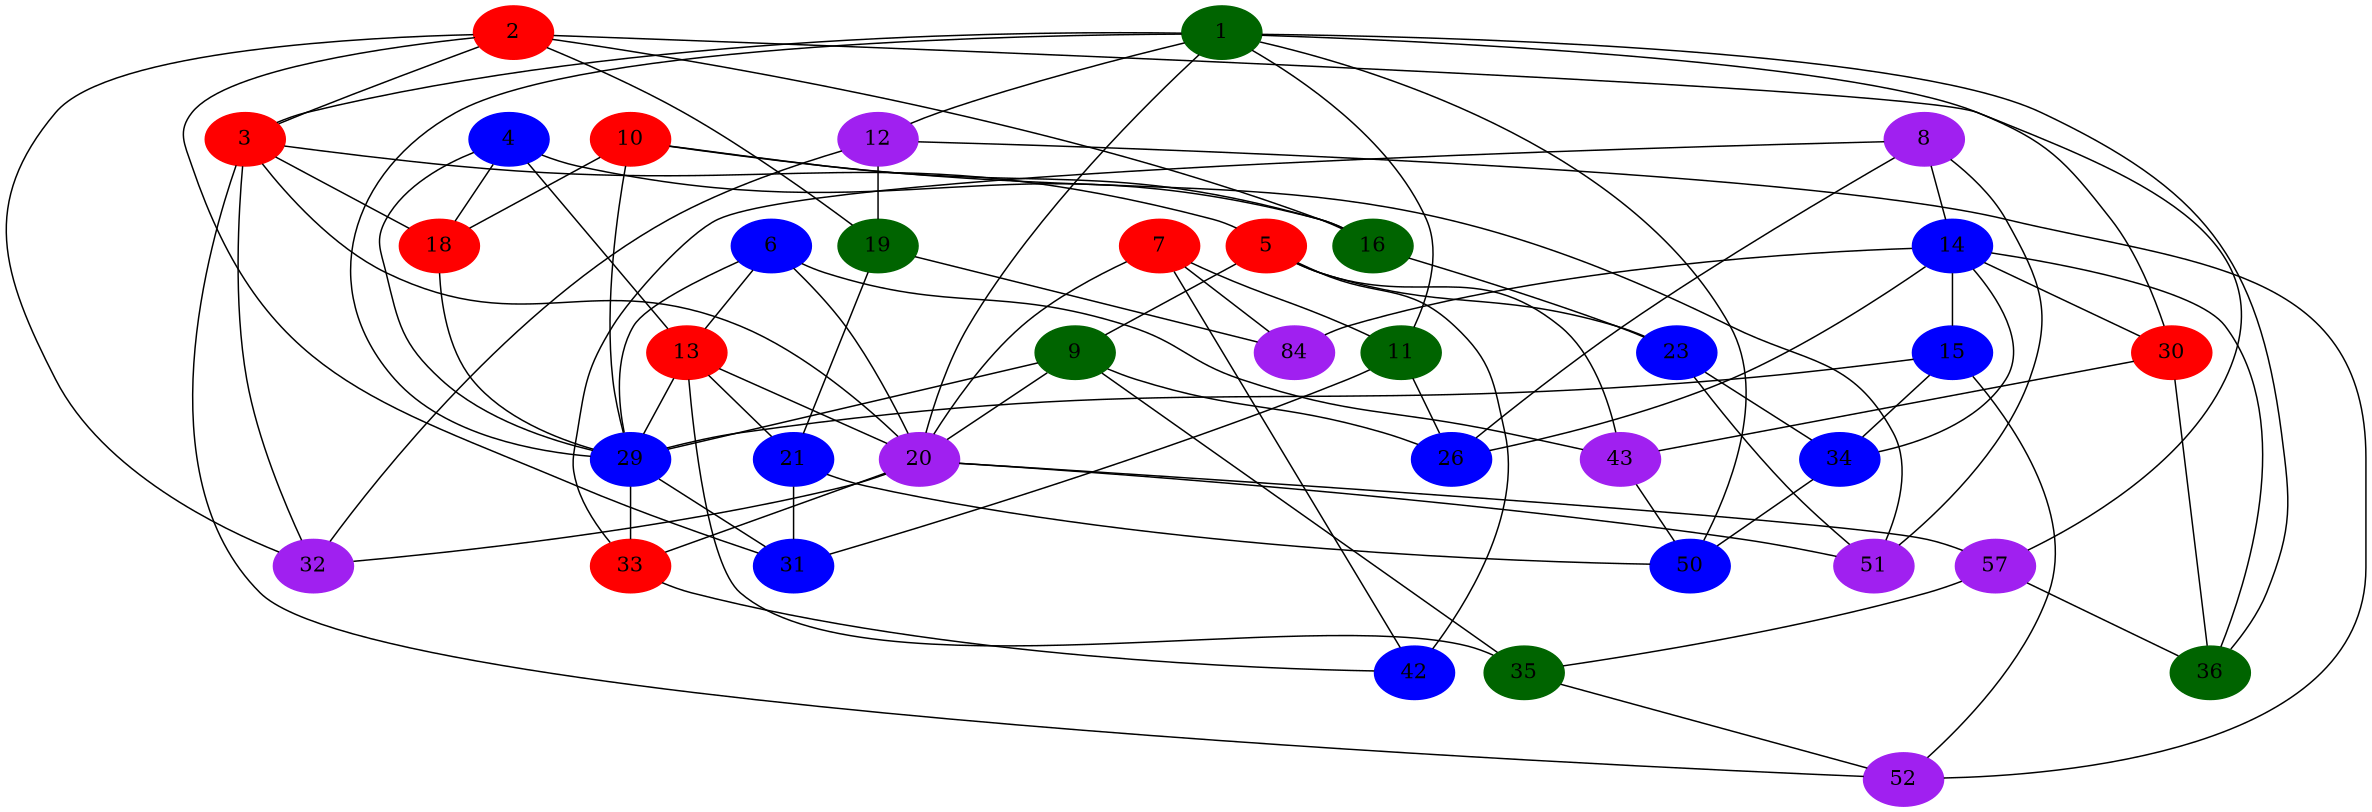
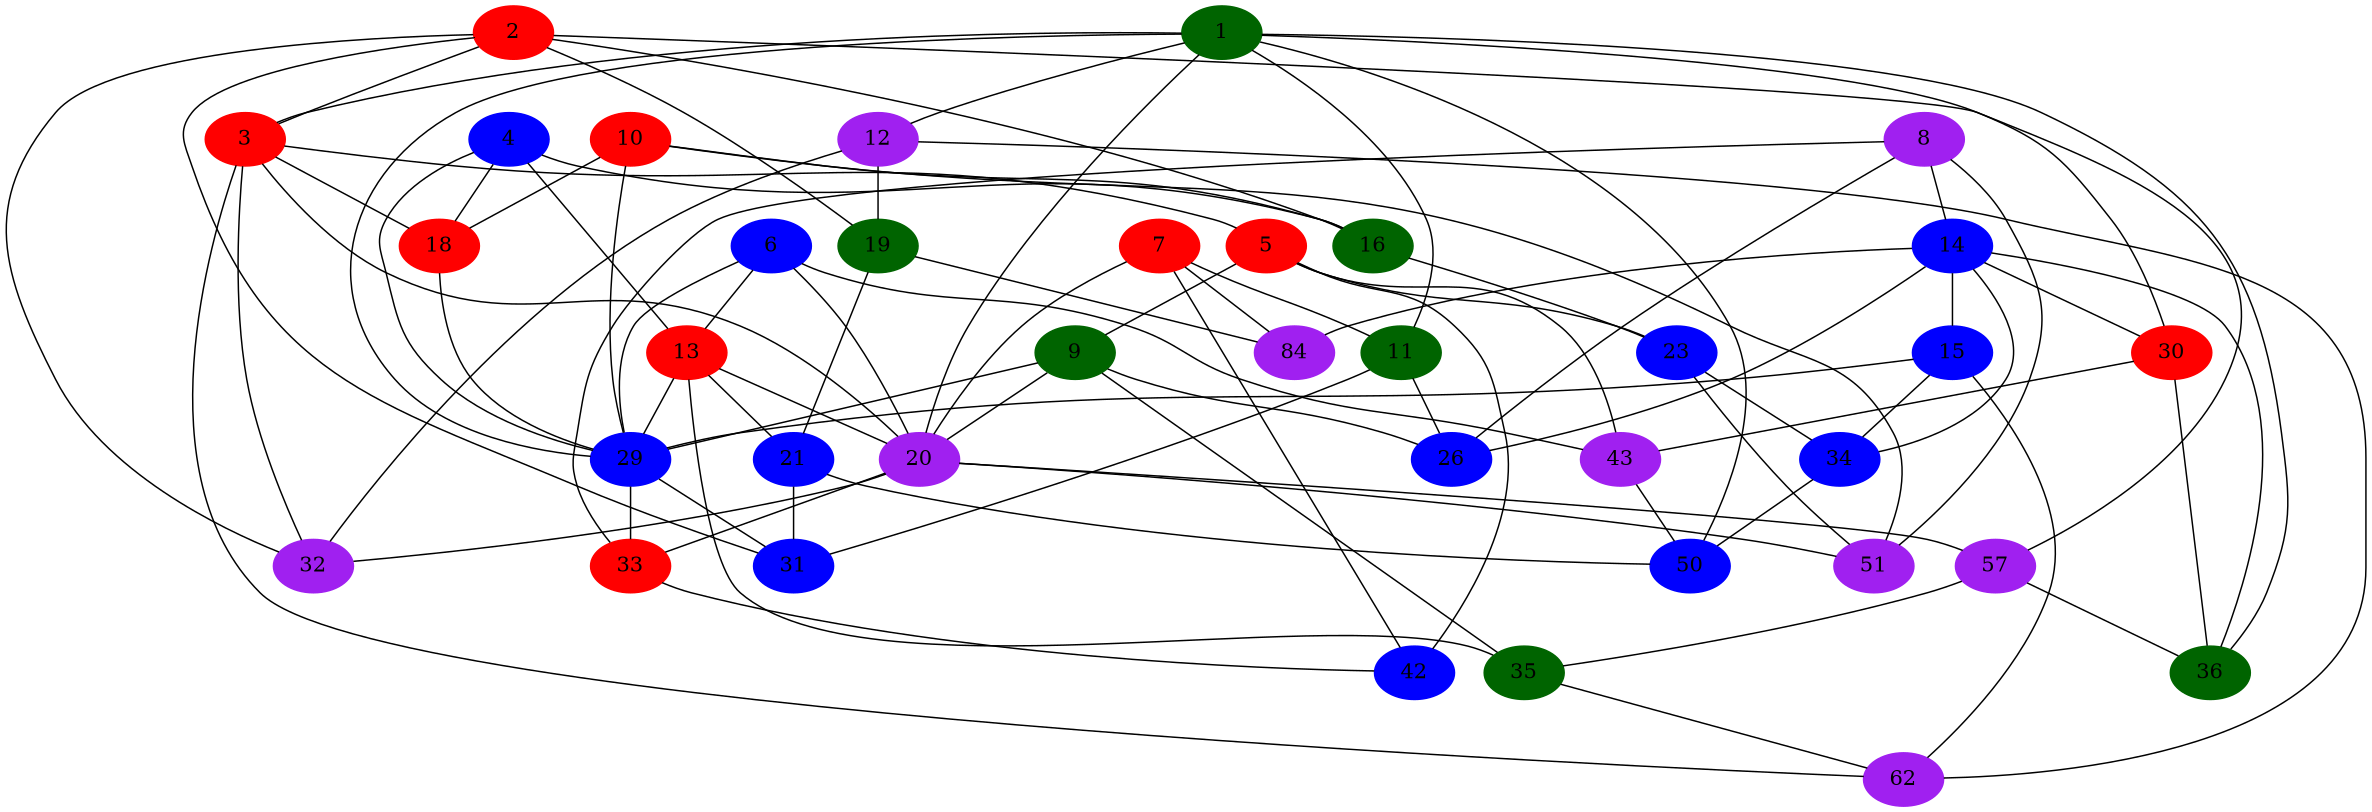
node "52": label "52" -> "62"
